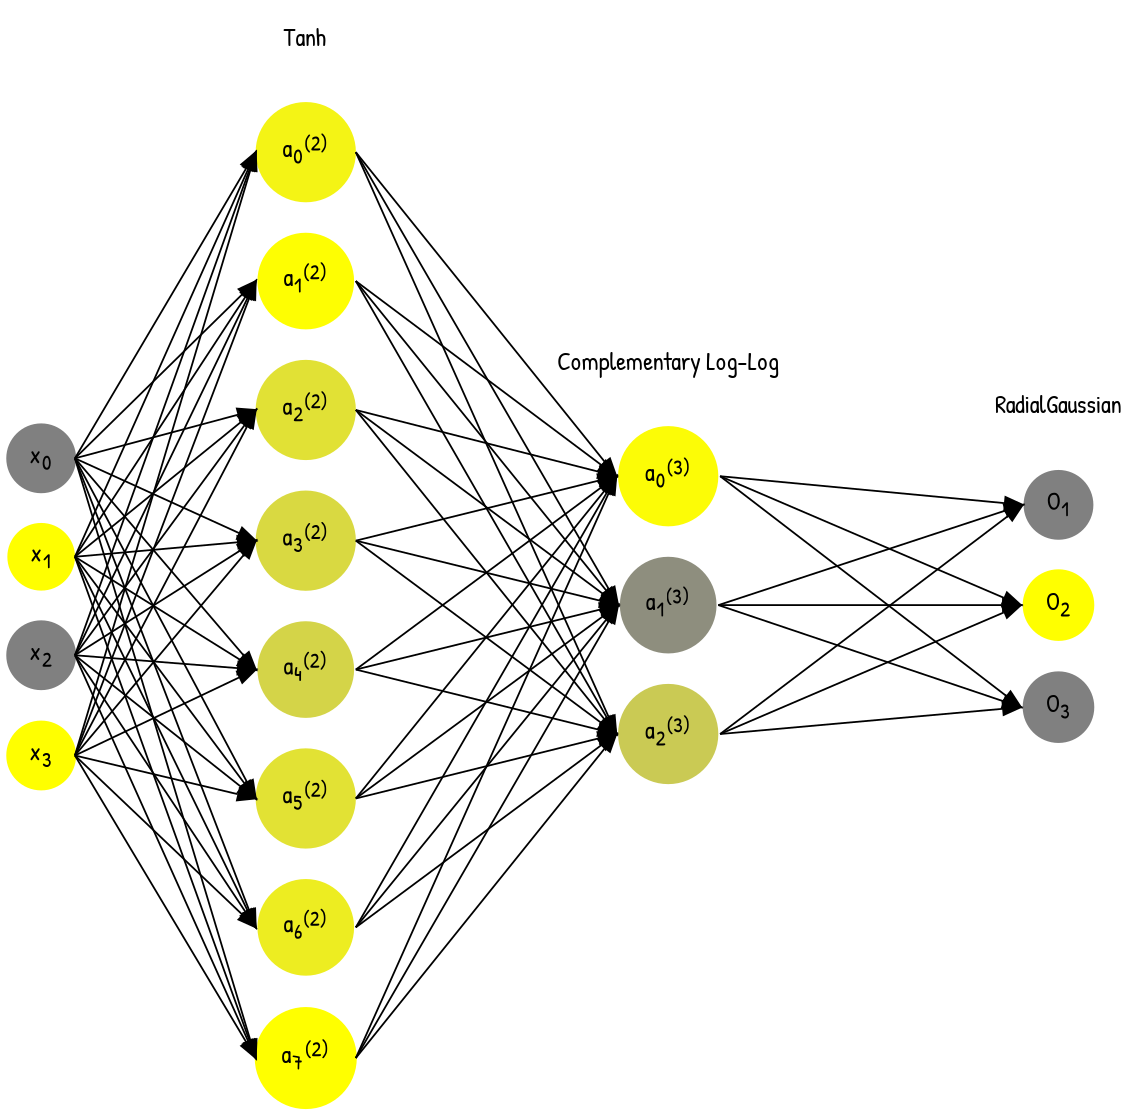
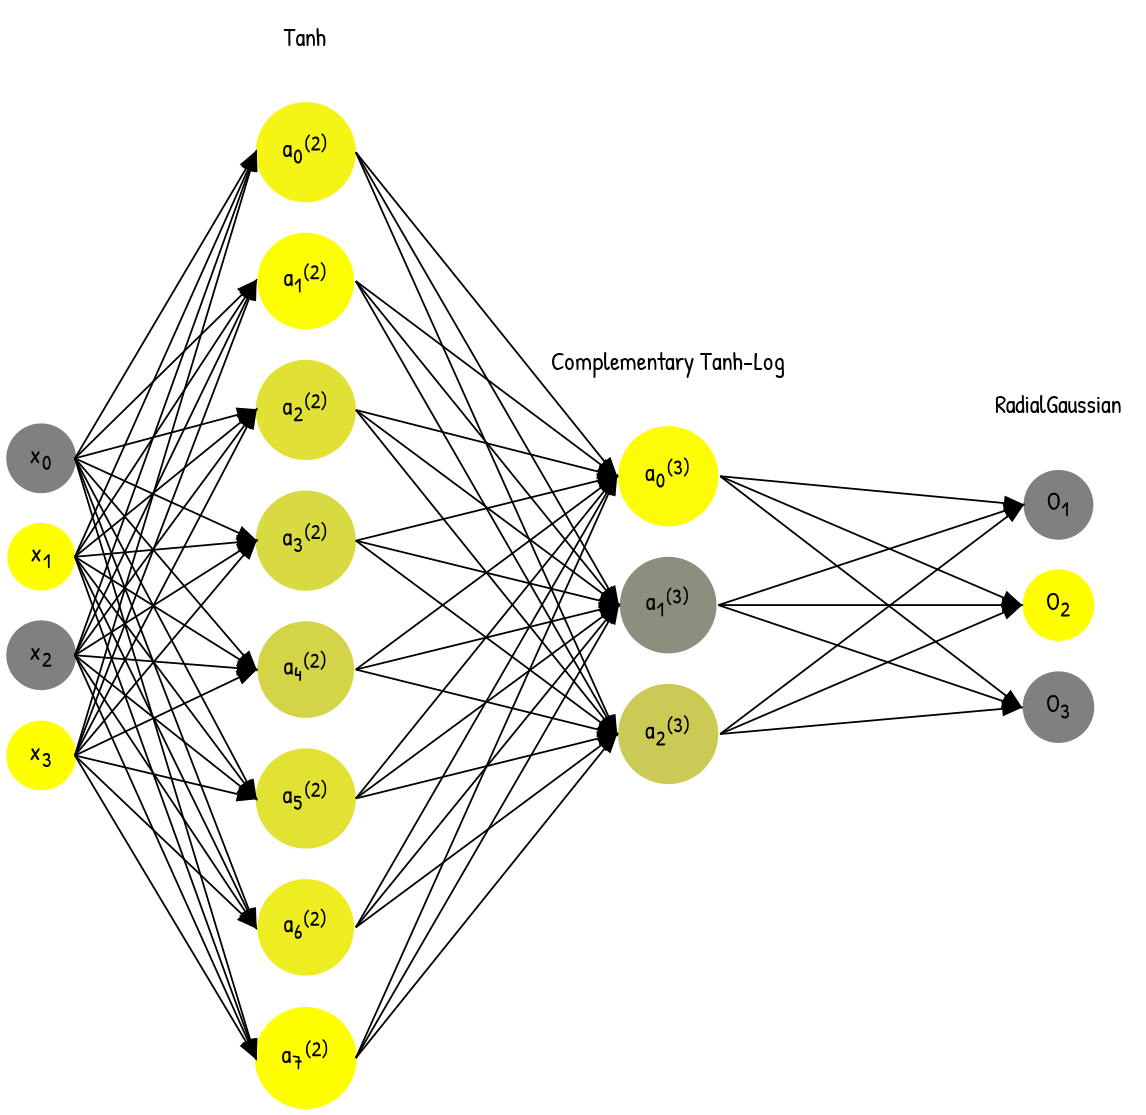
node "Complementary Log-Log": label "Complementary Log-Log" -> "Complementary Tanh-Log"
